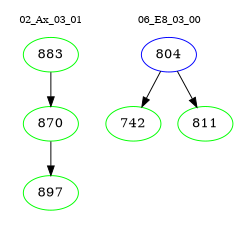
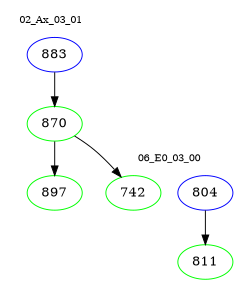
cluster "06_E8_03_00": label "06_E8_03_00" -> "06_E0_03_00"
node "883": color green -> blue
edge "804" -> "742": now "870" -> "742"
